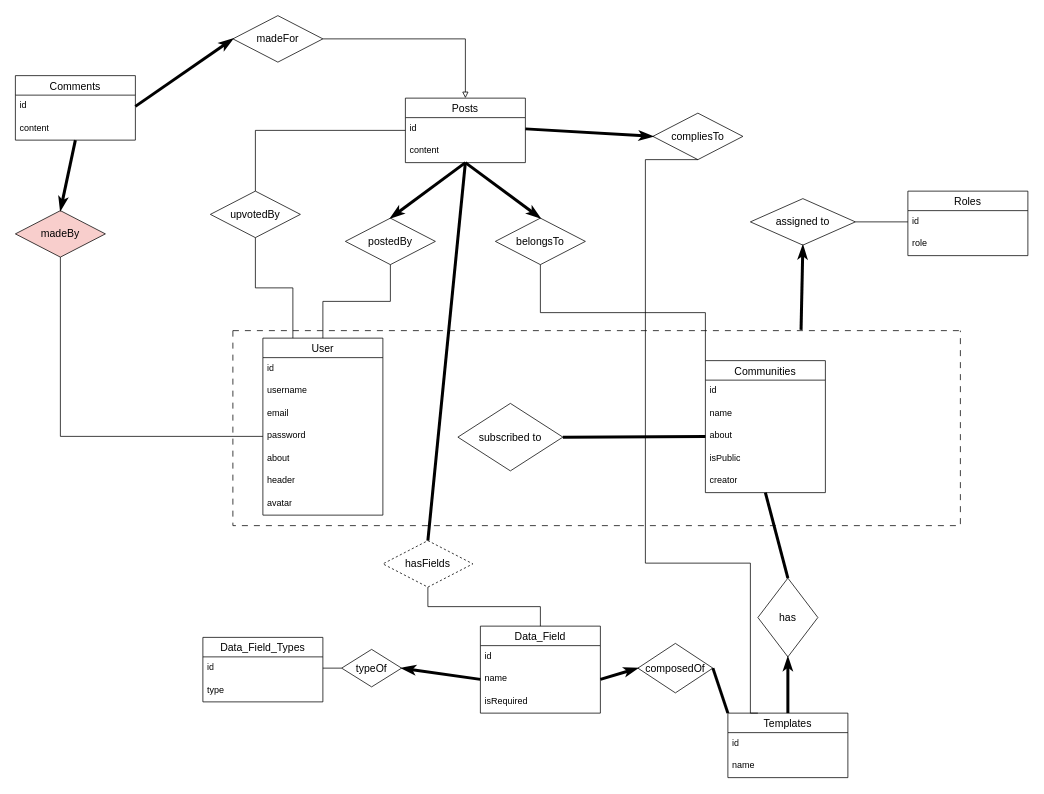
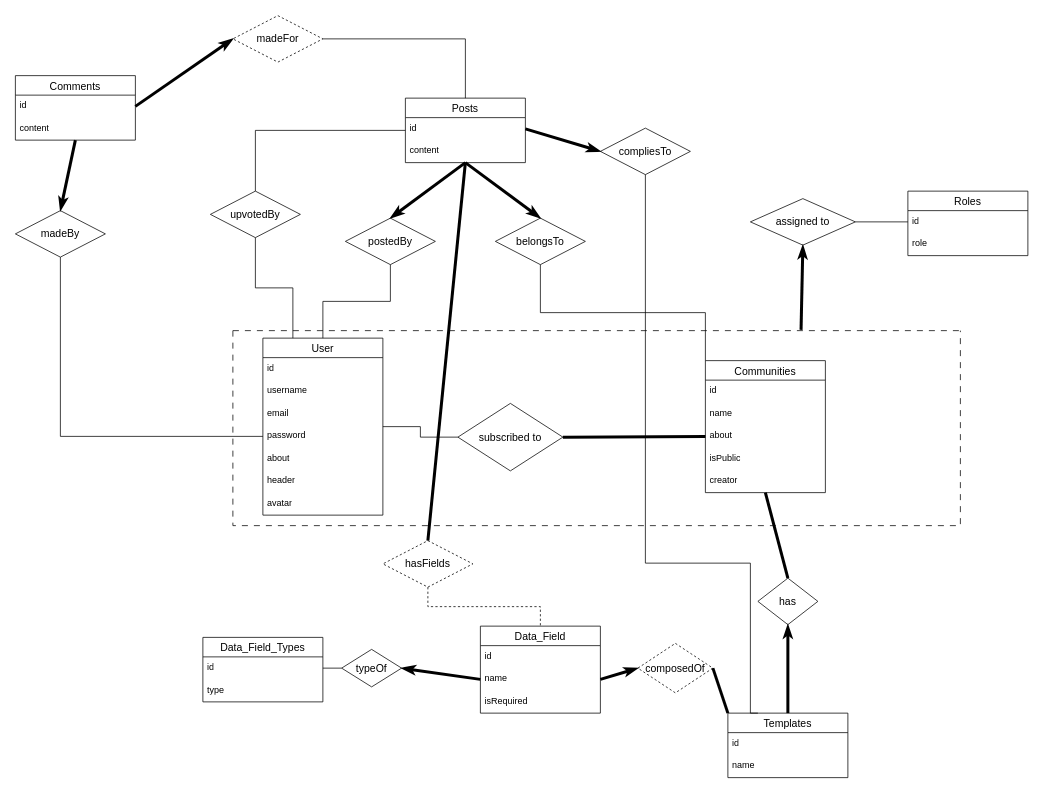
node "madeFor": style solid -> dashed
edge "madeFor" -> "Posts": arrowhead block -> none
node "compliesTo": moved (698, 136) -> (645, 151)
node "madeBy": fillcolor #f8cecc -> #ffffff
edge "User" -- "subscribed to": added
edge "hasFields" -- "Data_Field": style solid -> dashed
node "has": size 60x79 -> 60x47
node "composedOf": style solid -> dashed
